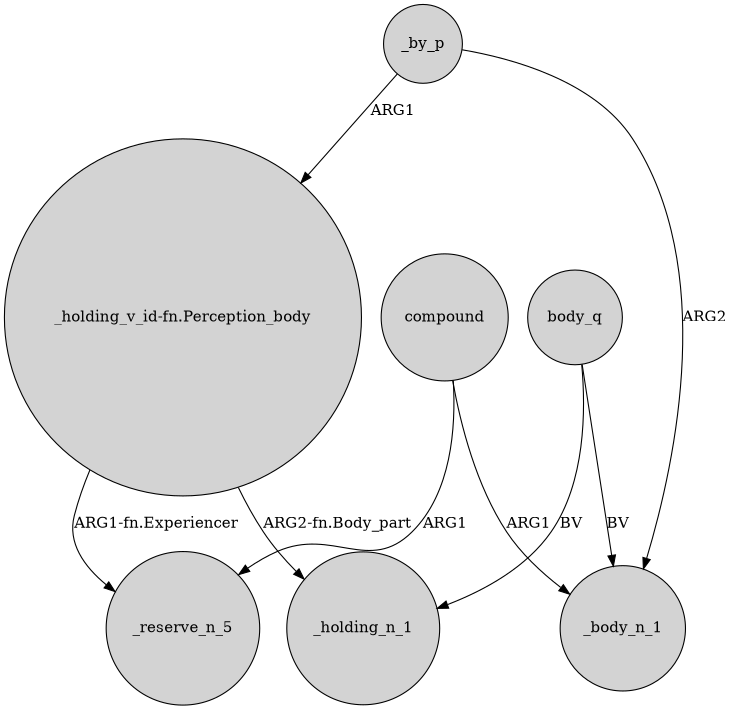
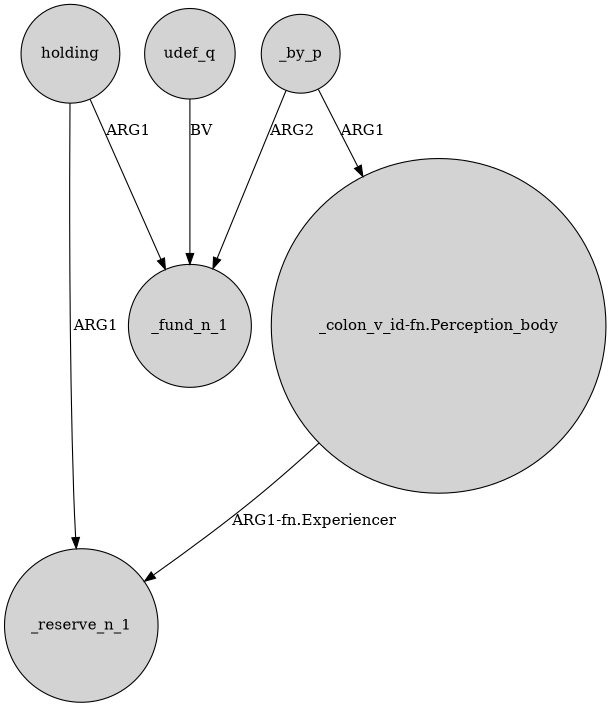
node "_holding_v_id-fn.Perception_body": label "_holding_v_id-fn.Perception_body" -> "_colon_v_id-fn.Perception_body"
node "compound": label "compound" -> "holding"
node "body_q": label "body_q" -> "udef_q"
node "_reserve_n_5": label "_reserve_n_5" -> "_reserve_n_1"
node "_holding_n_1": removed
node "_body_n_1": label "_body_n_1" -> "_fund_n_1"
